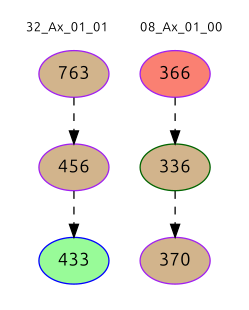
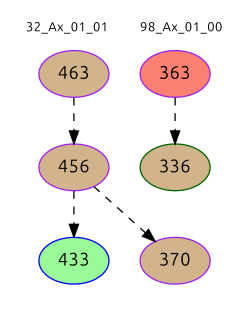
cluster "08_Ax_01_00": label "08_Ax_01_00" -> "98_Ax_01_00"
node "763": label "763" -> "463"
node "366": label "366" -> "363"
edge "336" -> "370": now "456" -> "370"
